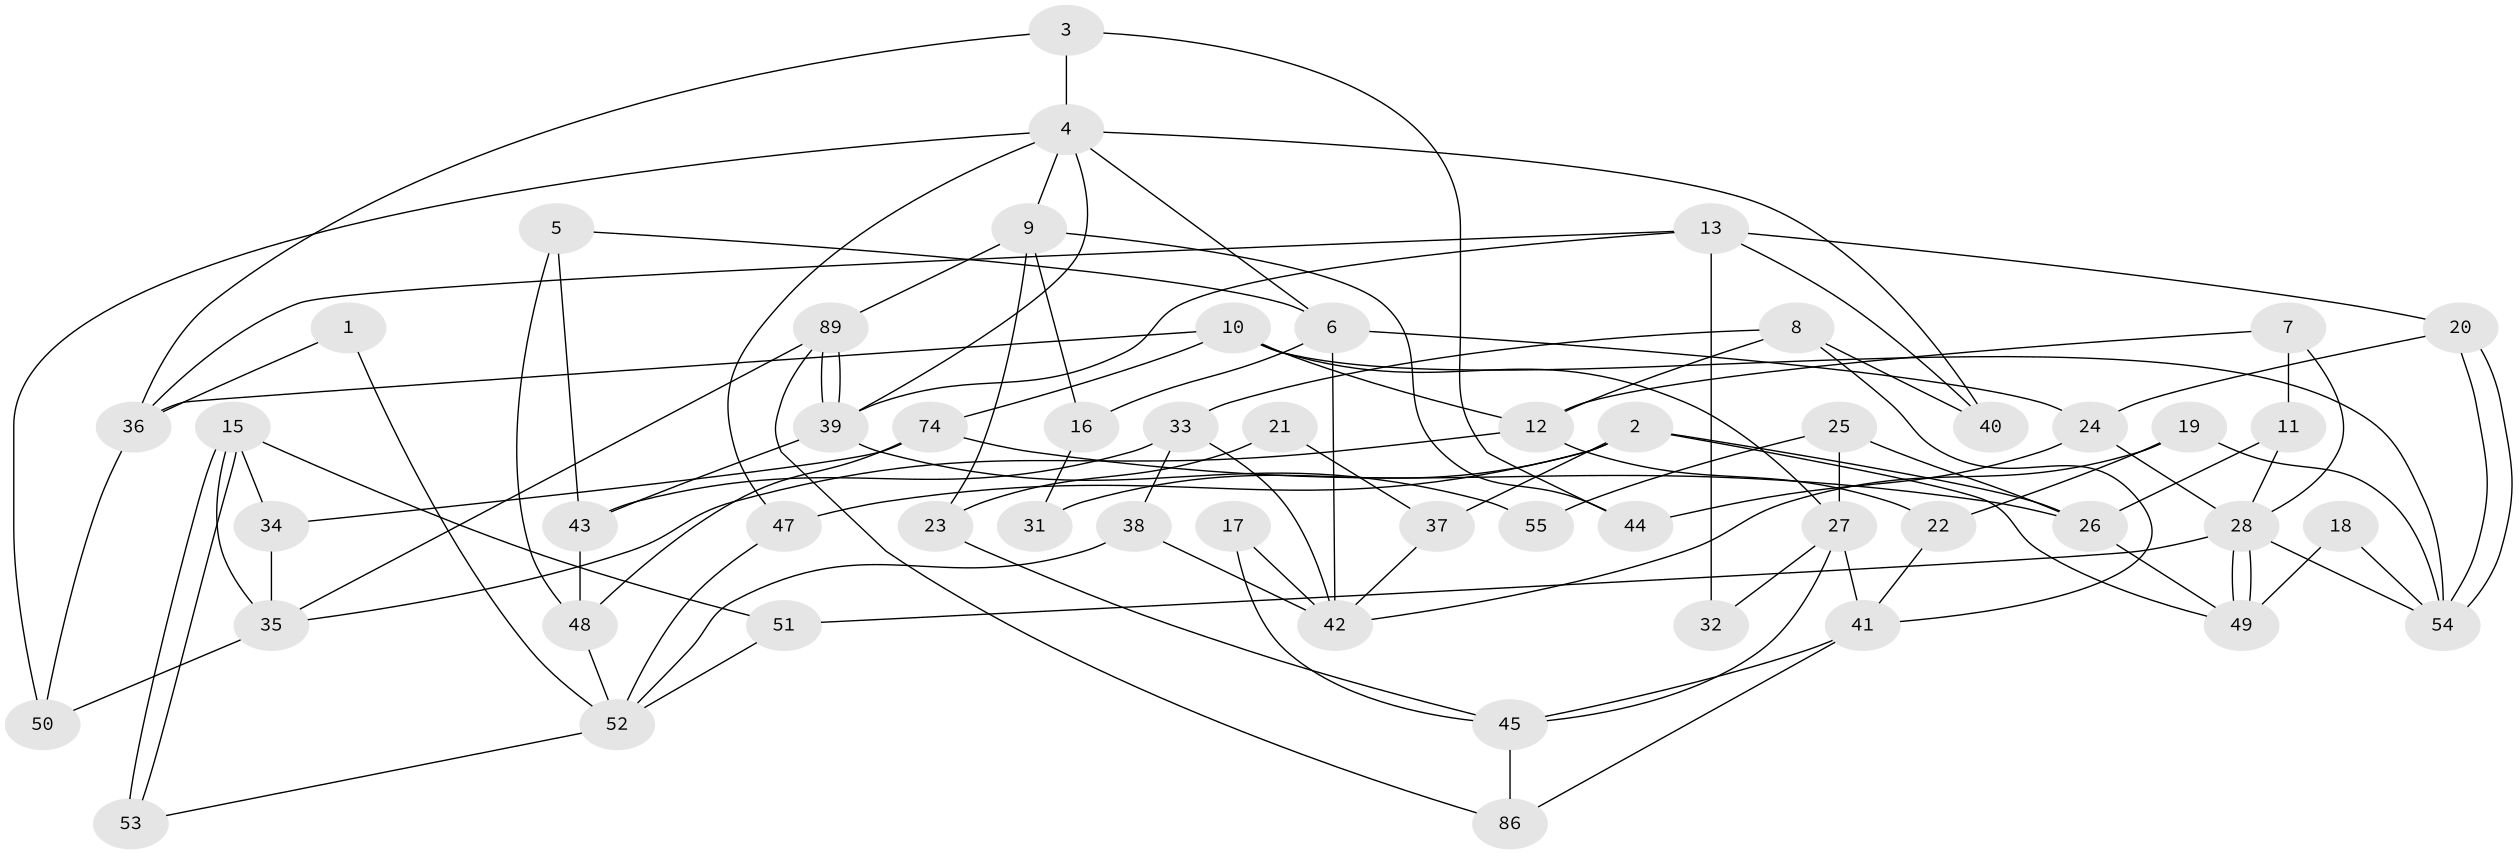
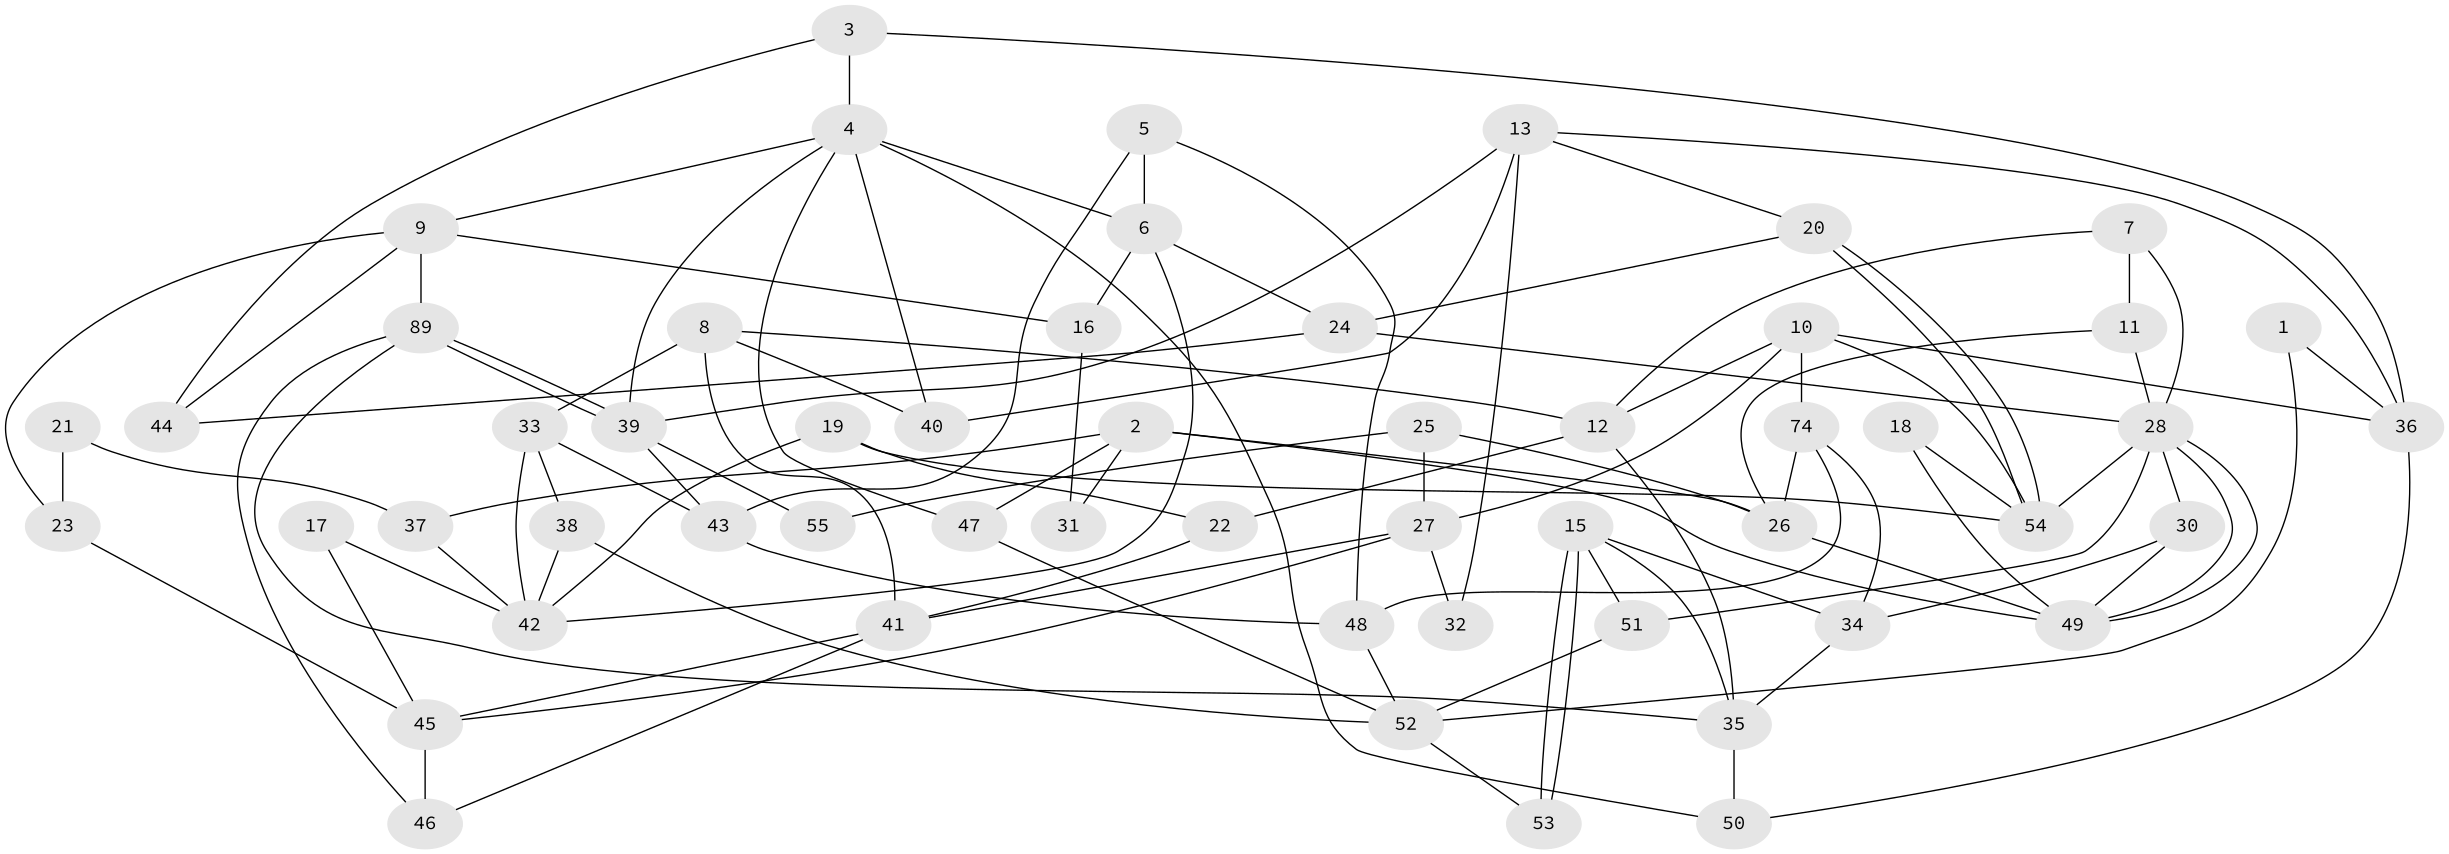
node "30": added
node "86": label "86" -> "46"
